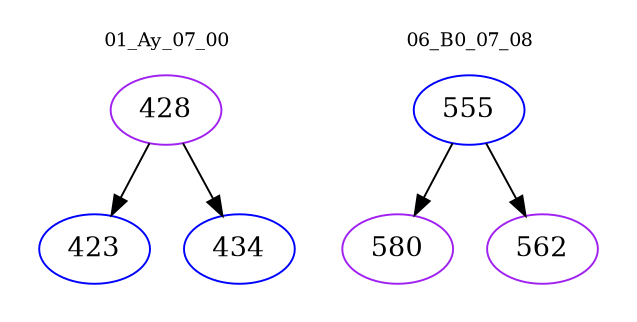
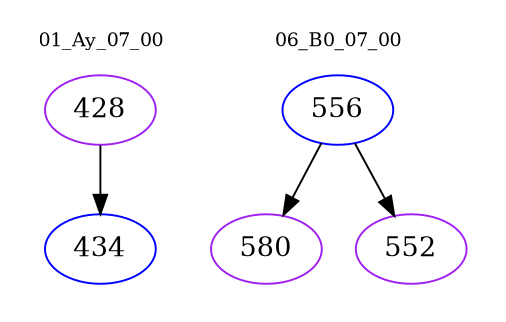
cluster "06_B0_07_08": label "06_B0_07_08" -> "06_B0_07_00"
node "555": label "555" -> "556"
node "423": removed
node "562": label "562" -> "552"
